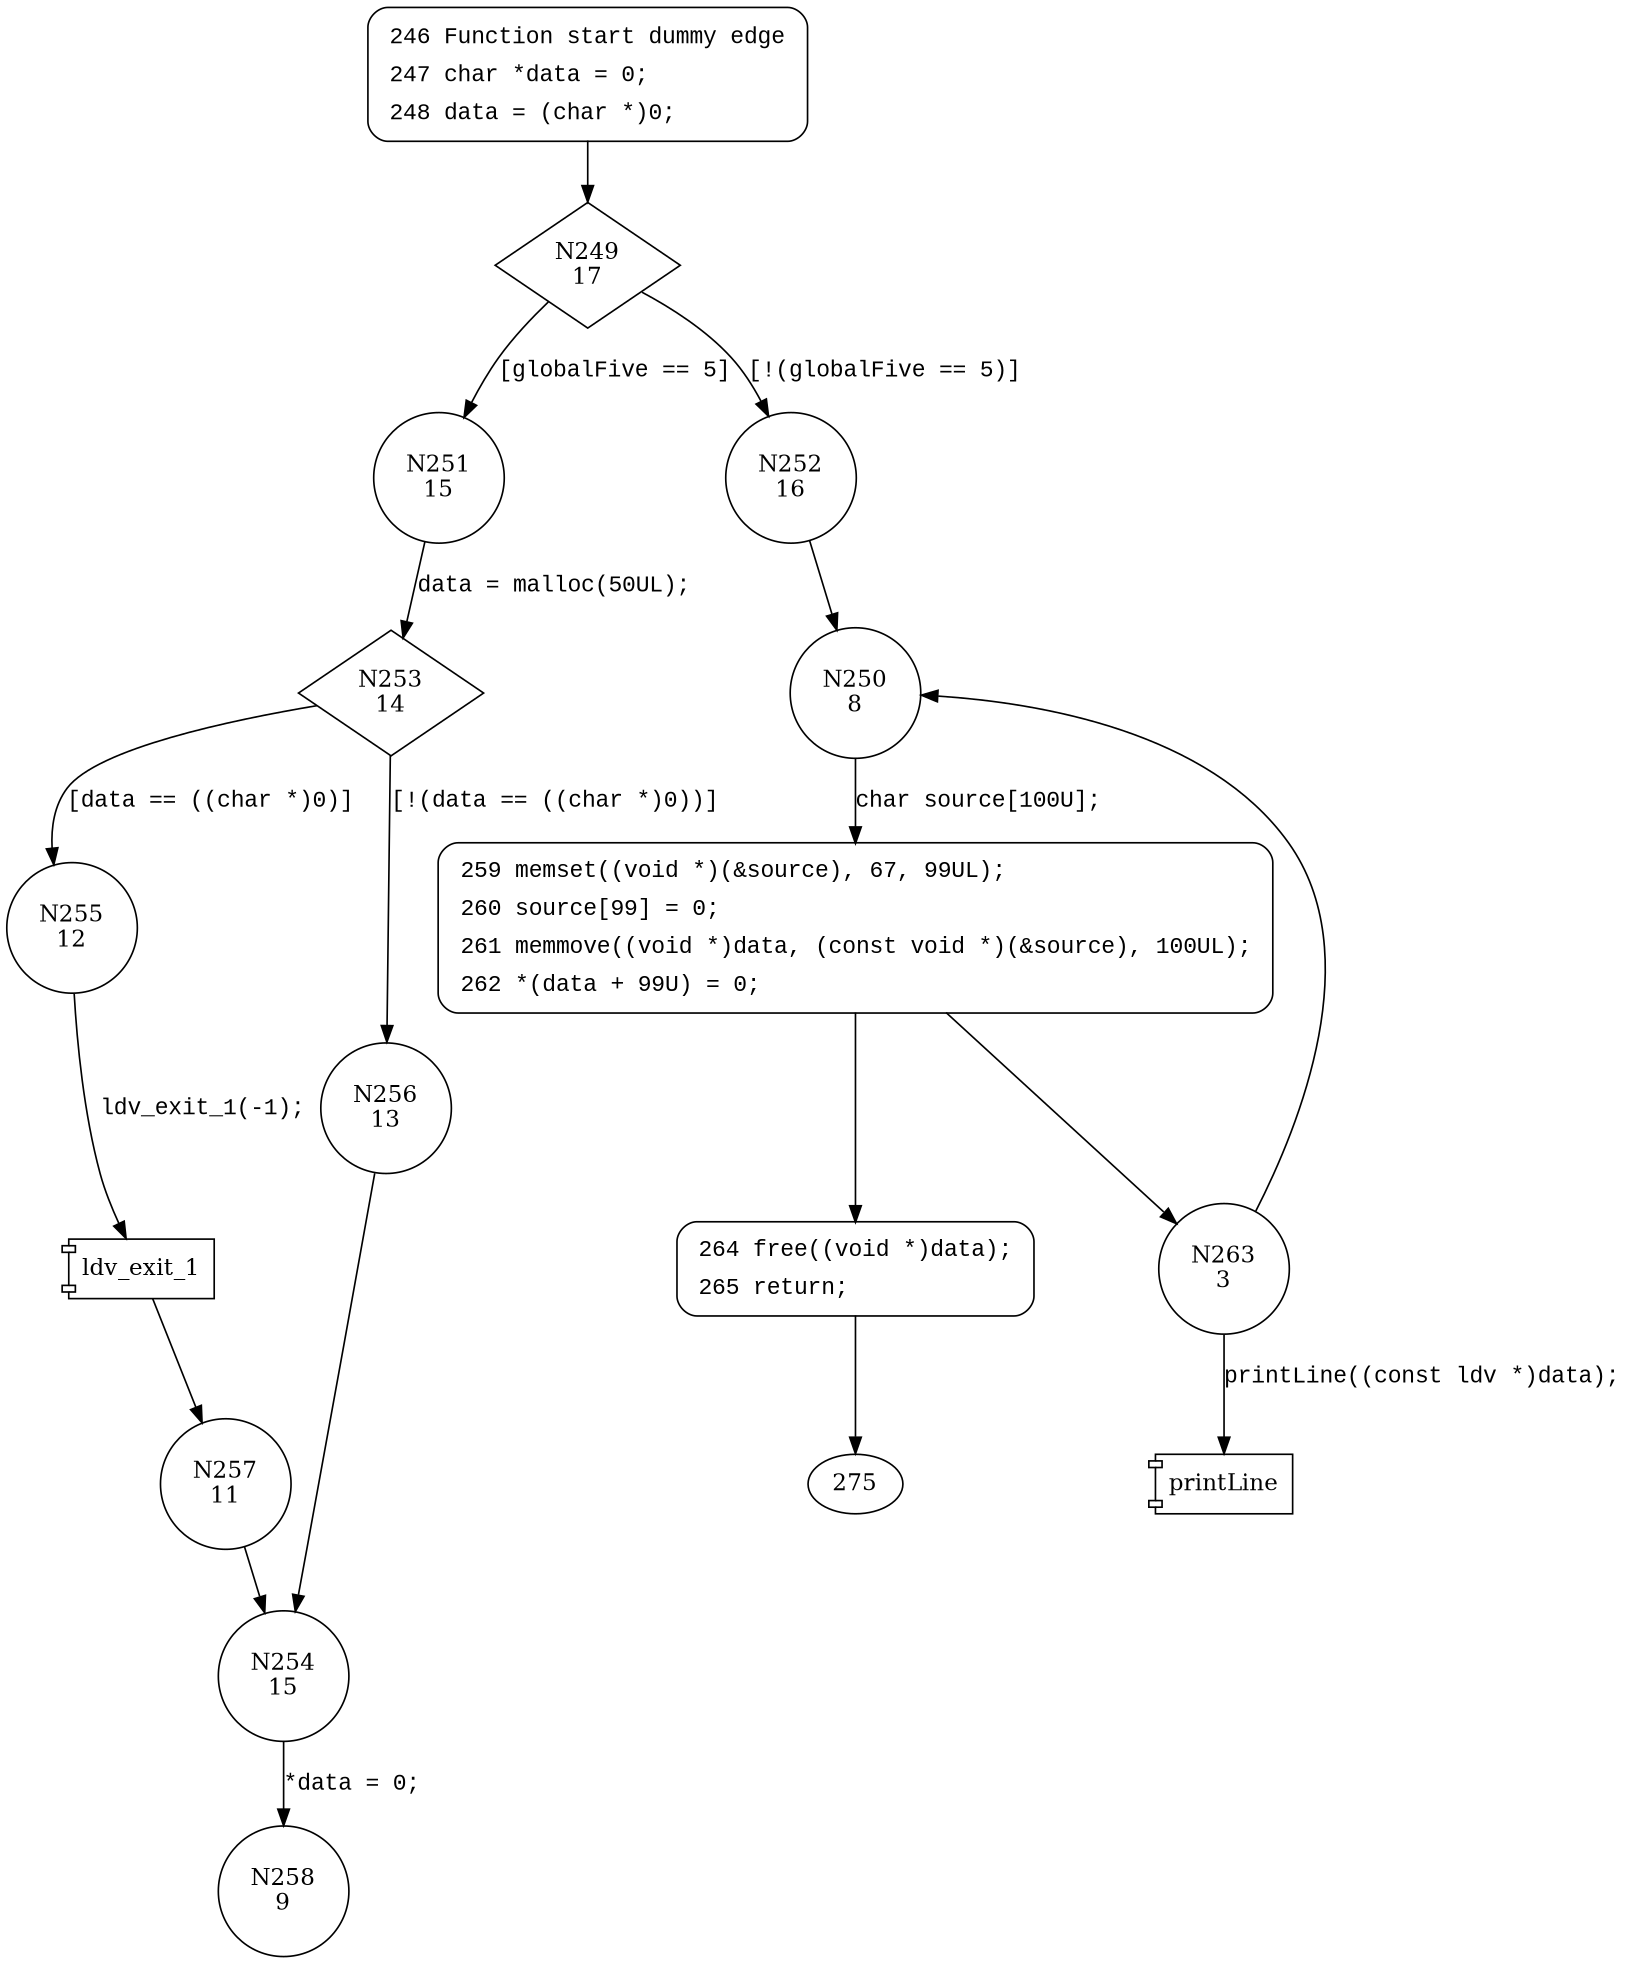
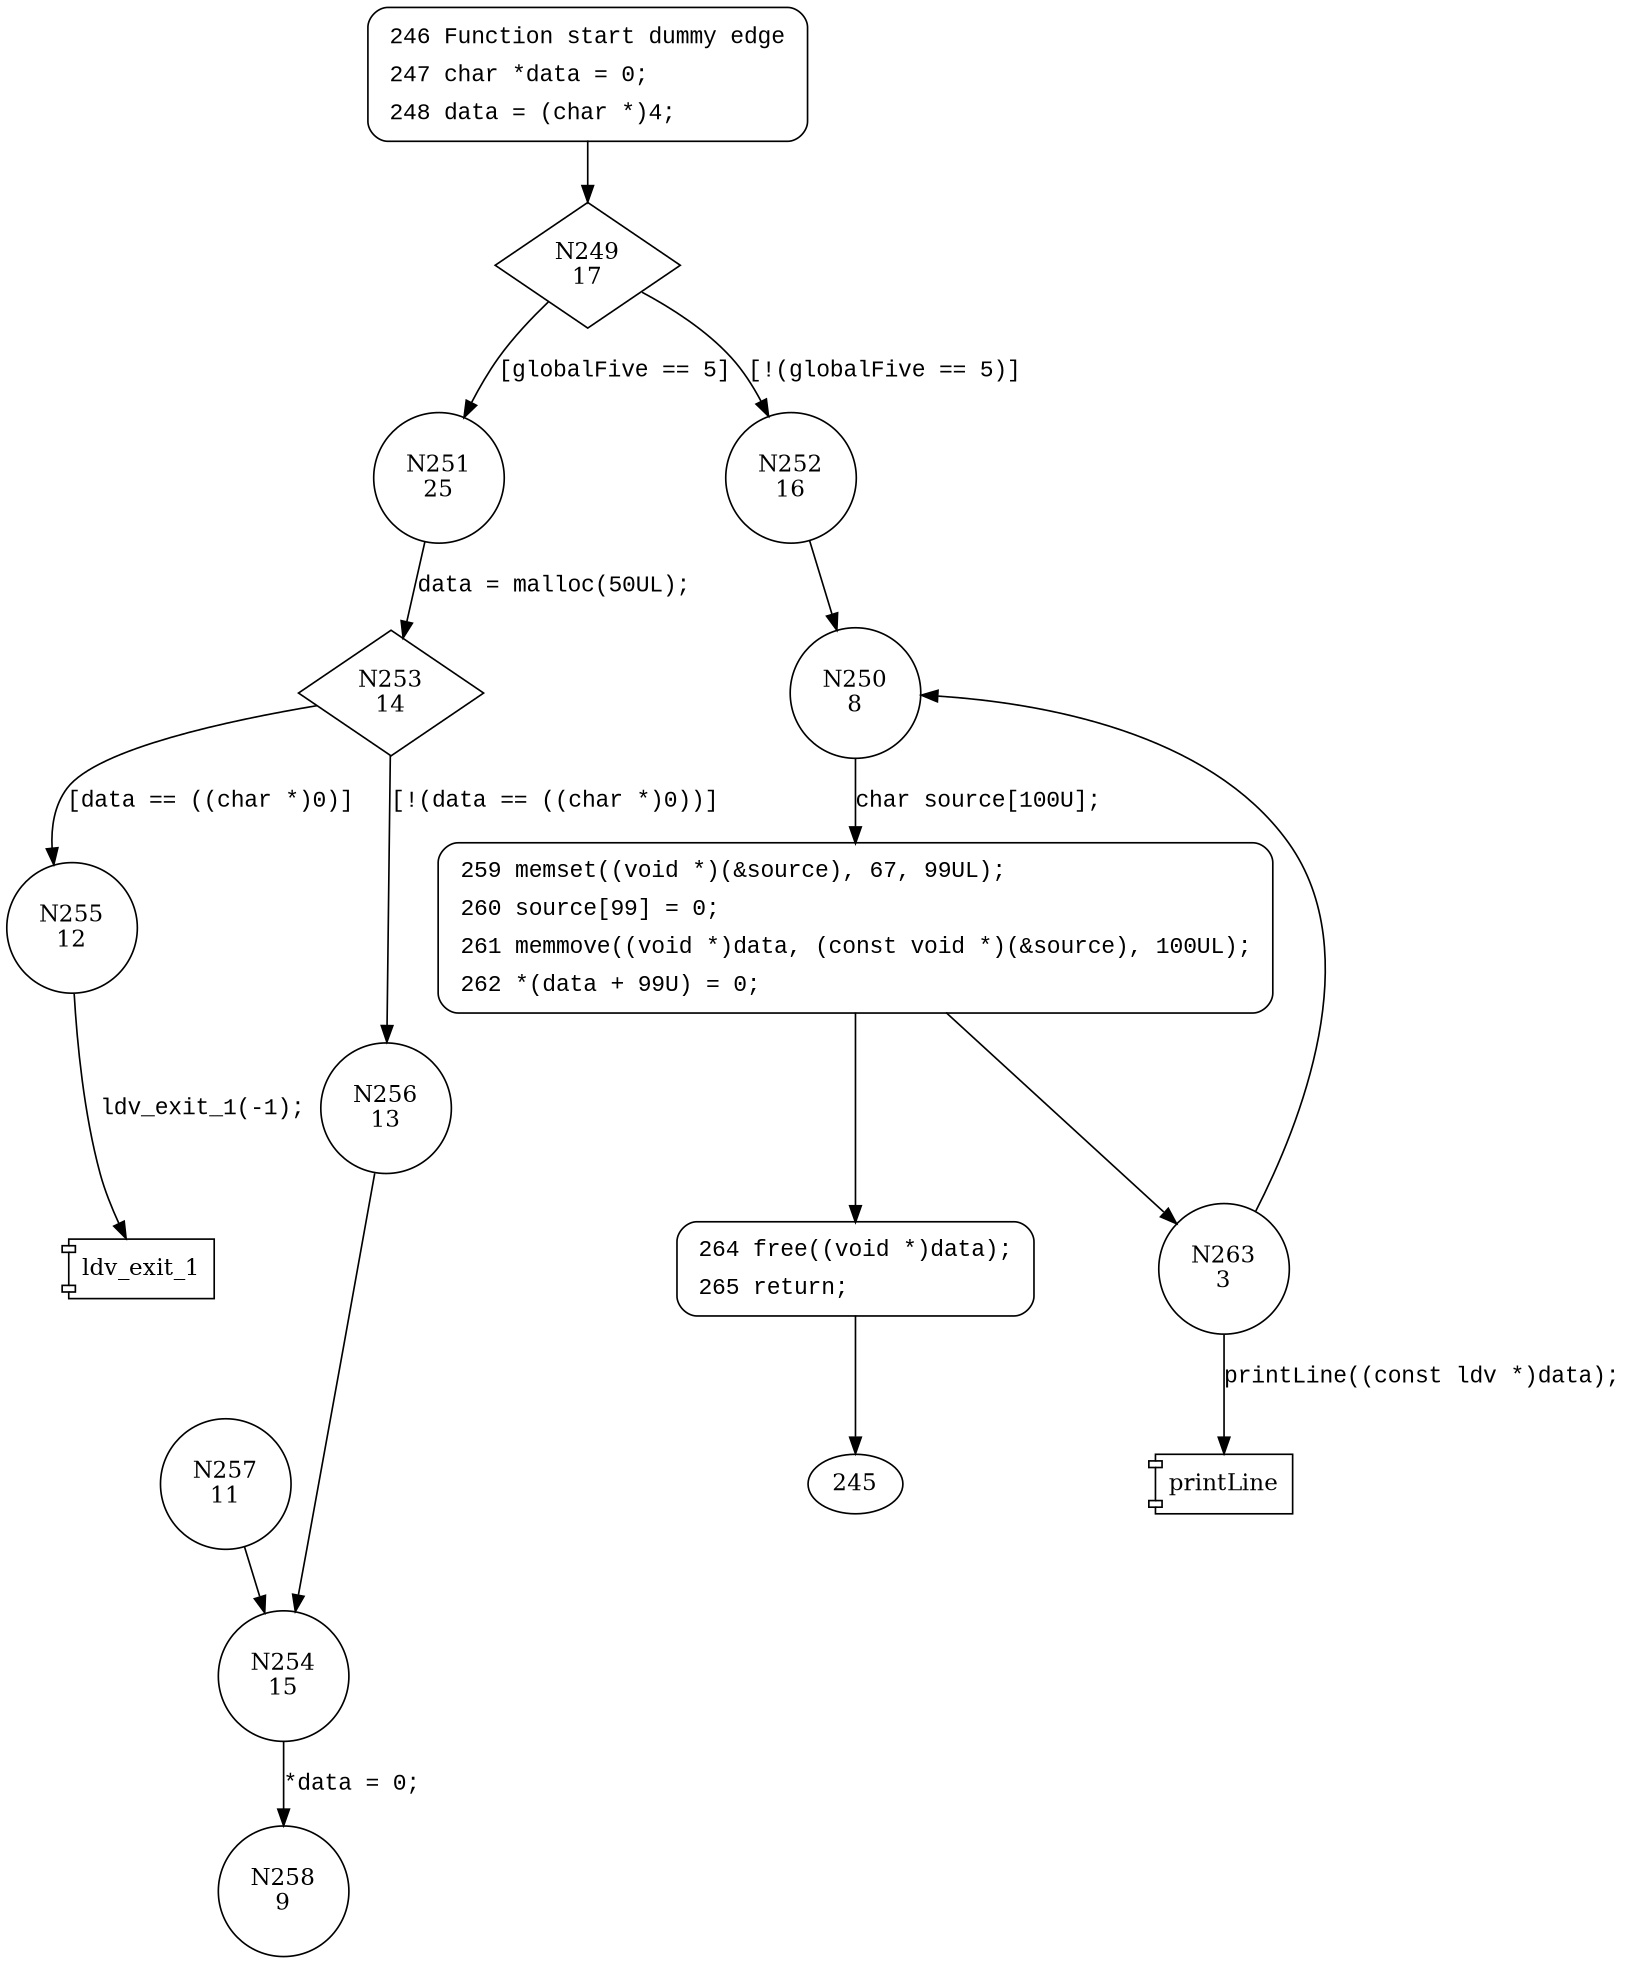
node "246": text "data = (char *)0;" -> "data = (char *)4;"
node "N251 15": label "N251 15" -> "N251 25"
edge "ldv_exit_1" -> "N257 11": removed
node "275": label "275" -> "245"
